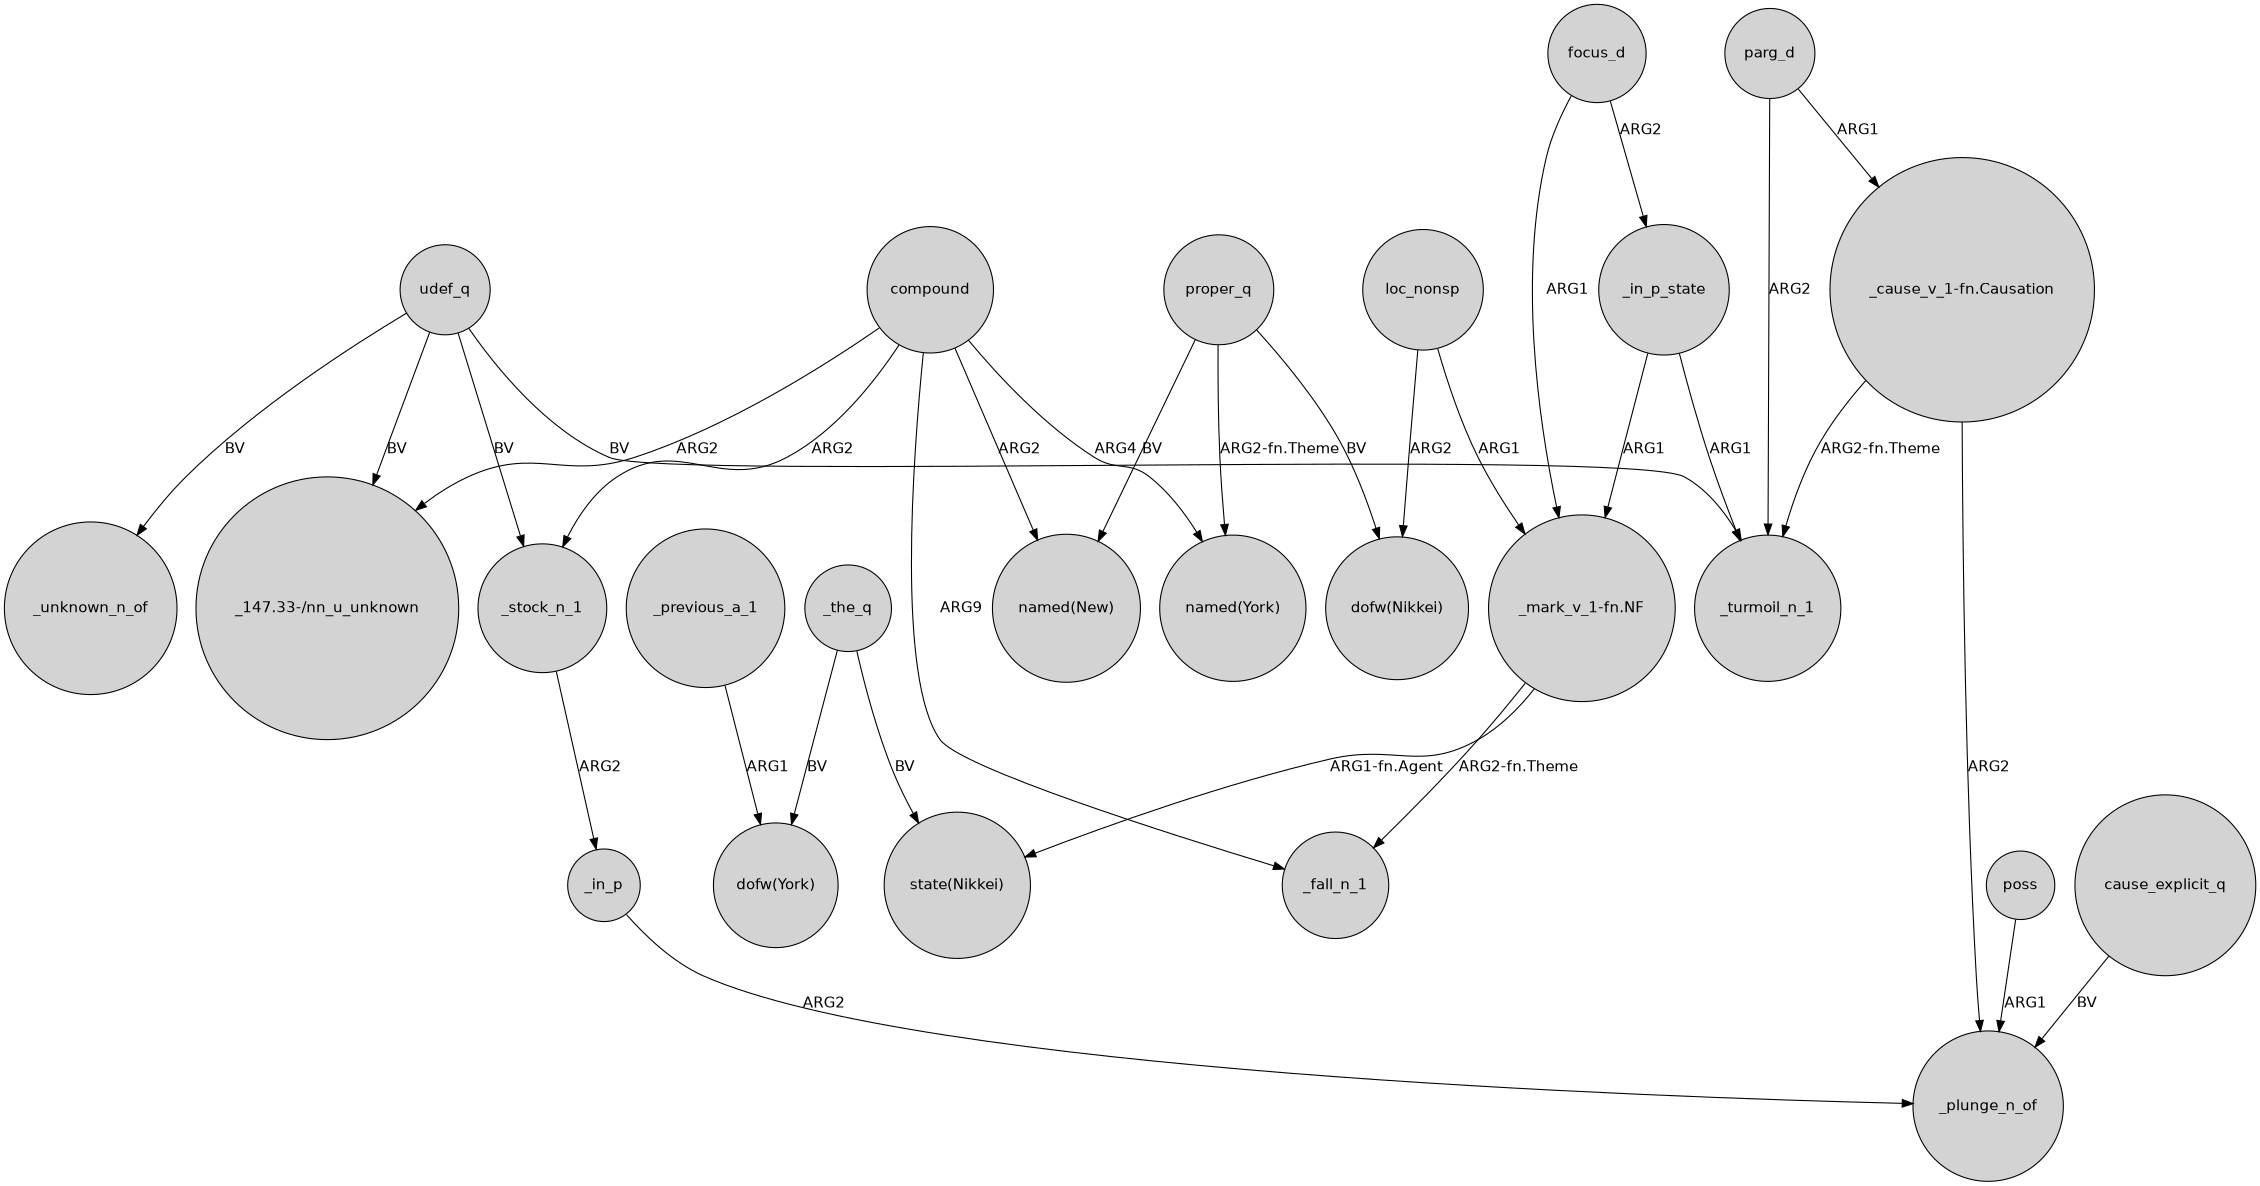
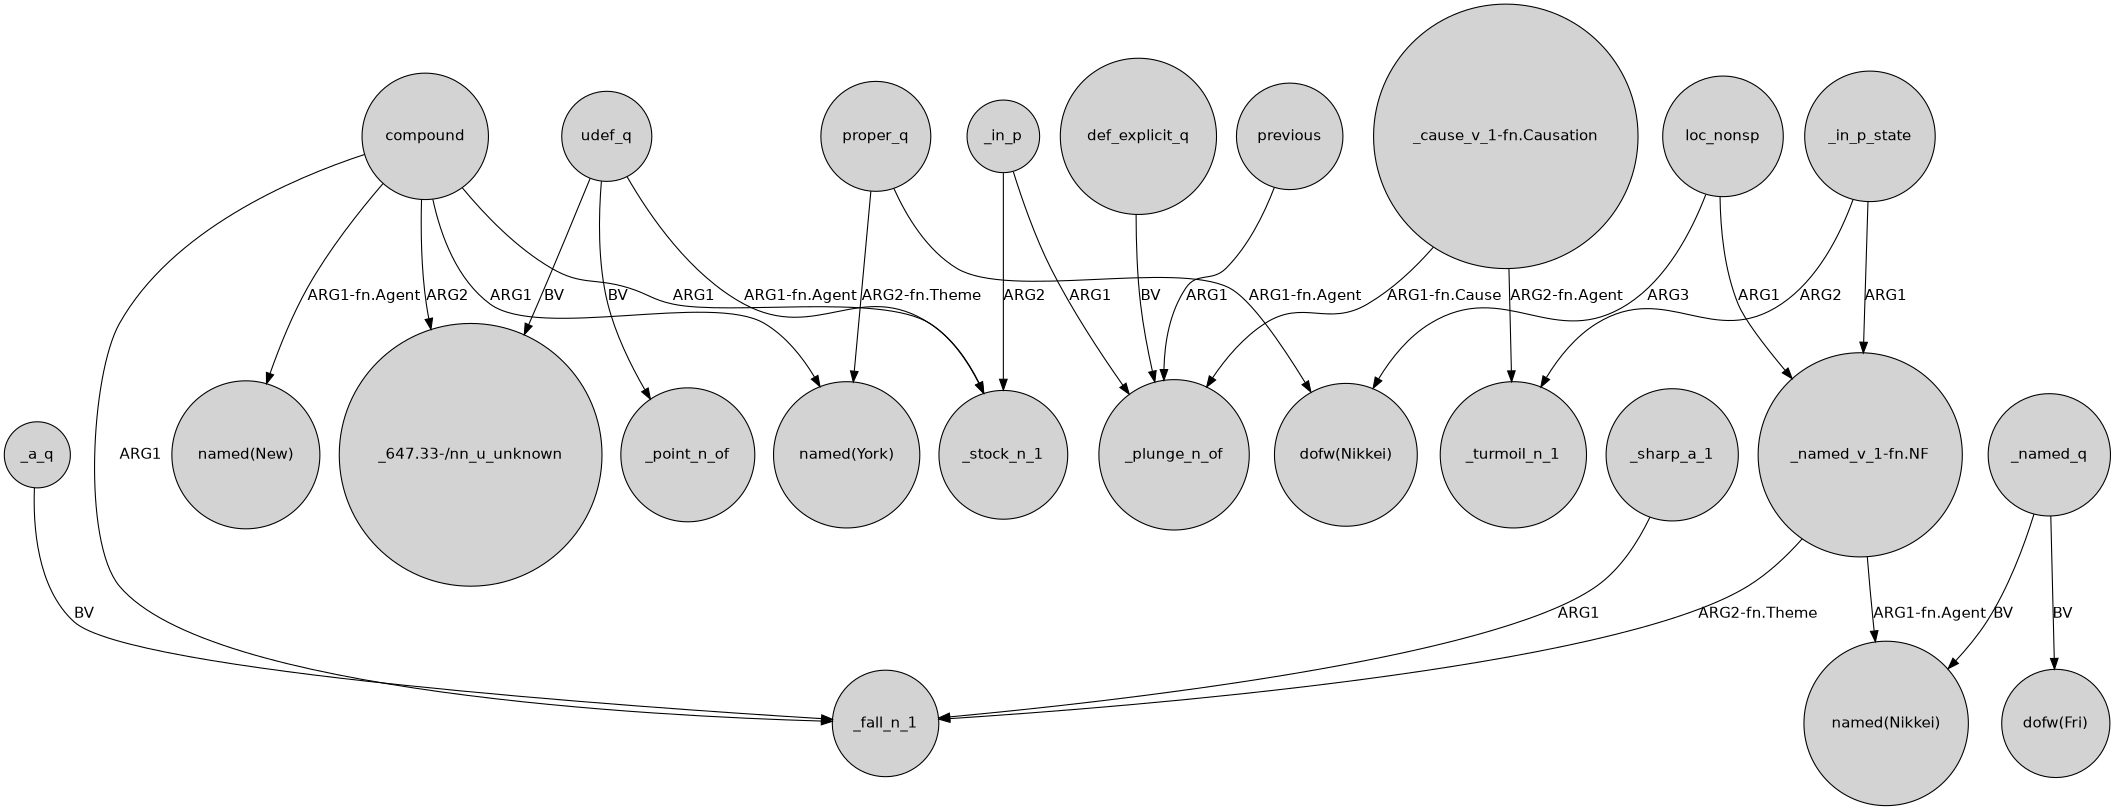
node "focus_d": removed
node "parg_d": removed
edge "proper_q" -> "named(New)": removed, label "BV"
edge "udef_q" -> "_stock_n_1": label "BV" -> "ARG1-fn.Agent"
edge "compound" -> "_stock_n_1": label "ARG2" -> "ARG1"
edge "compound" -> "named(New)": label "ARG2" -> "ARG1-fn.Agent"
edge "compound" -> "named(York)": label "ARG4" -> "ARG1"
edge "proper_q" -> "dofw(Nikkei)": label "BV" -> "ARG1-fn.Agent"
edge "loc_nonsp" -> "dofw(Nikkei)": label "ARG2" -> "ARG3"
edge "_in_p_state" -> "_turmoil_n_1": label "ARG1" -> "ARG2"
edge "_cause_v_1-fn.Causation" -> "_turmoil_n_1": label "ARG2-fn.Theme" -> "ARG2-fn.Agent"
node "_a_q": added
node "_sharp_a_1": added
edge "udef_q" -> "_turmoil_n_1": removed, label "BV"
node "_unknown_n_of": label "_unknown_n_of" -> "_point_n_of"
node "_147.33-/nn_u_unknown": label "_147.33-/nn_u_unknown" -> "_647.33-/nn_u_unknown"
node "_previous_a_1": removed
node "_the_q": label "_the_q" -> "_named_q"
edge "compound" -> "_fall_n_1": label "ARG9" -> "ARG1"
node "_mark_v_1-fn.NF": label "_mark_v_1-fn.NF" -> "_named_v_1-fn.NF"
edge "_stock_n_1" -> "_in_p": reversed
edge "_cause_v_1-fn.Causation" -> "_plunge_n_of": label "ARG2" -> "ARG1-fn.Cause"
node "dofw(York)": label "dofw(York)" -> "dofw(Fri)"
node "state(Nikkei)": label "state(Nikkei)" -> "named(Nikkei)"
node "poss": label "poss" -> "previous"
node "cause_explicit_q": label "cause_explicit_q" -> "def_explicit_q"
edge "_in_p" -> "_plunge_n_of": label "ARG2" -> "ARG1"
